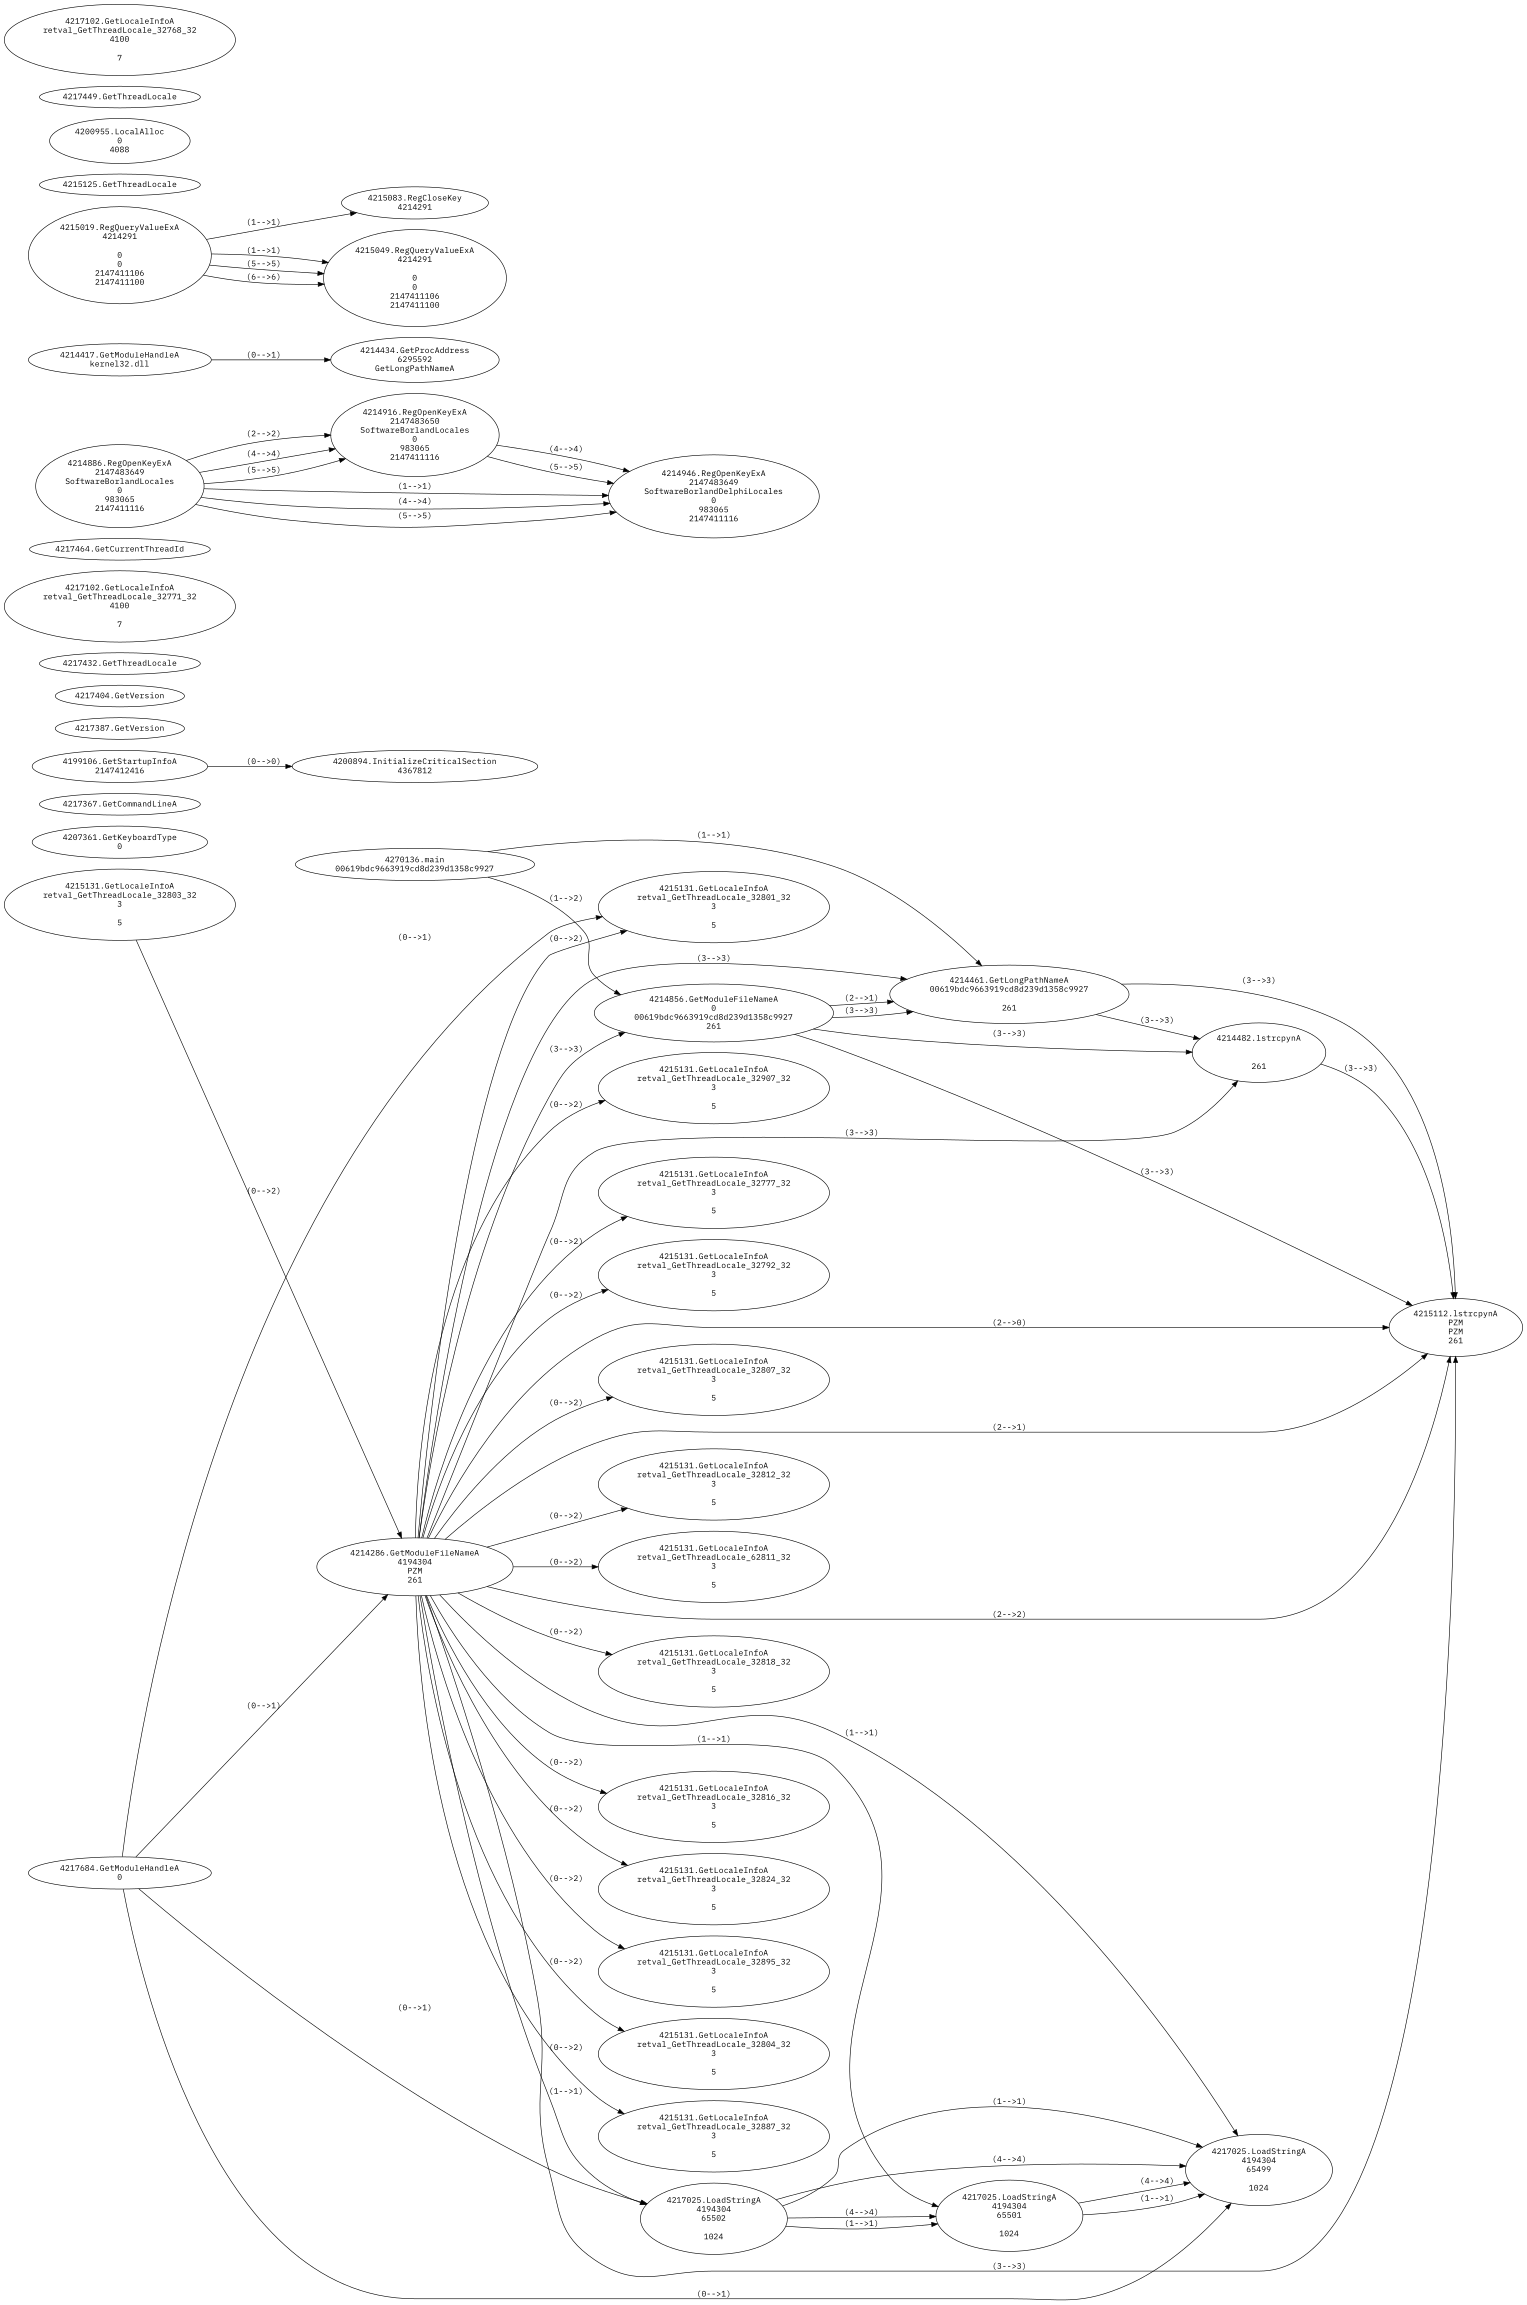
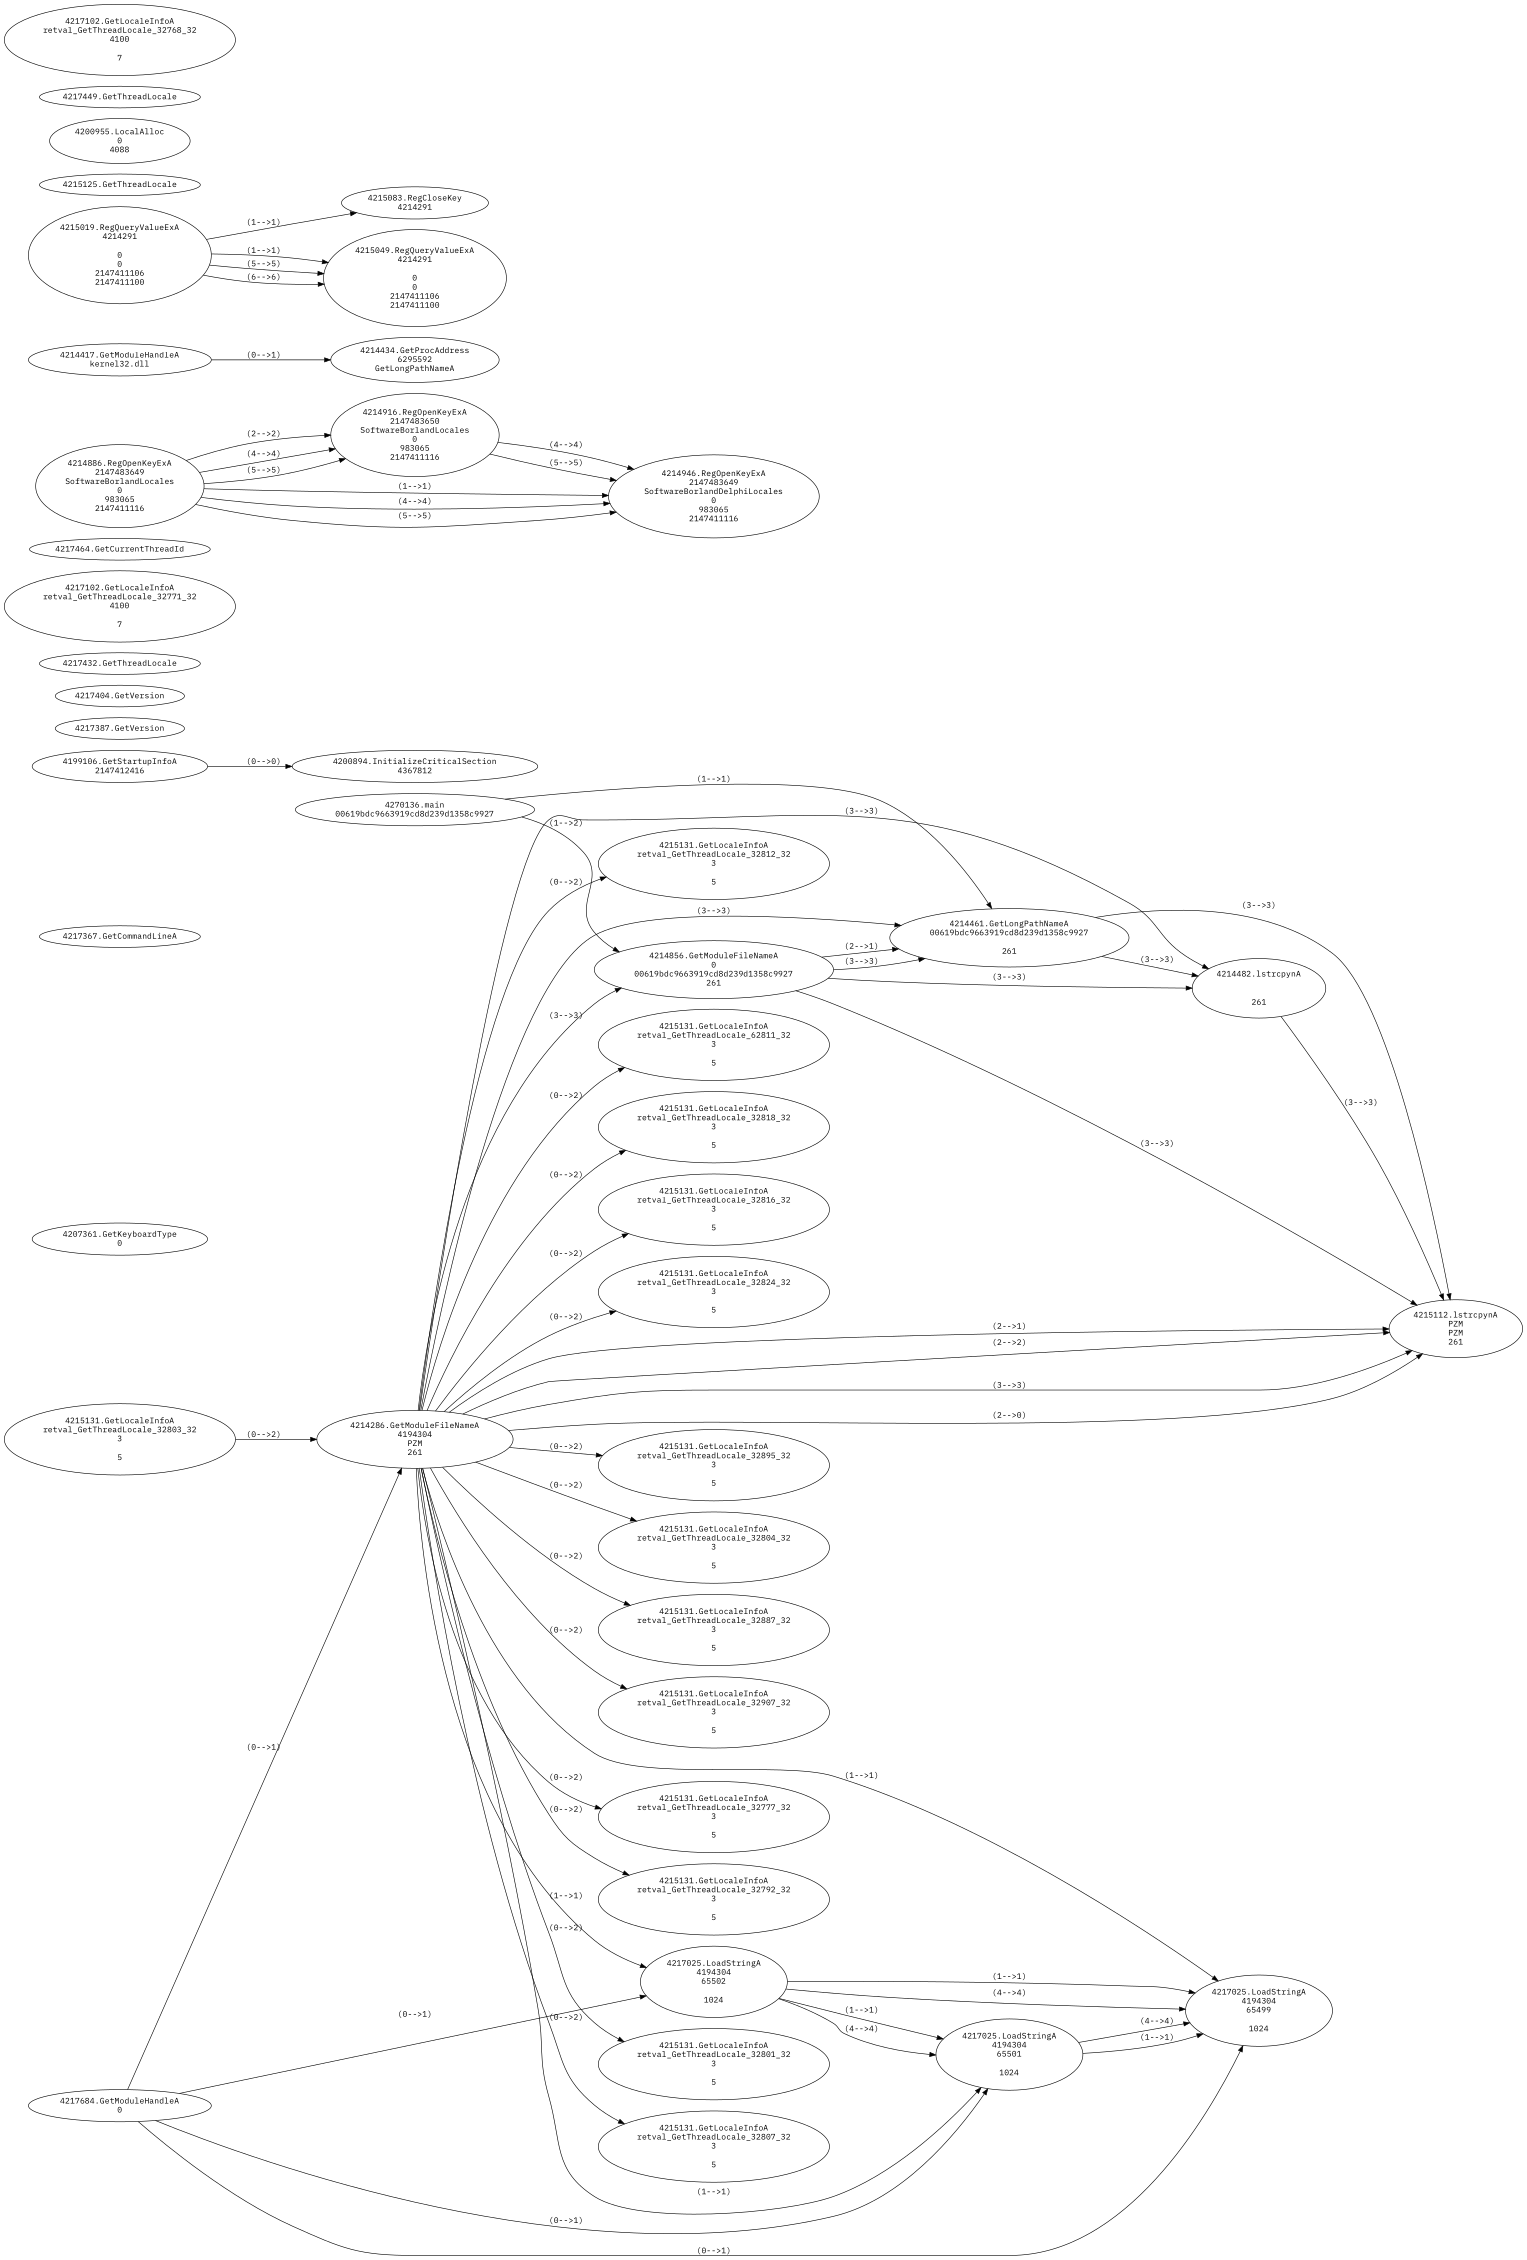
edge "4217684.GetModuleHandleA 0" -> "4215131.GetLocaleInfoA retval_GetThreadLocale_32801_32 3 5": now "4217684.GetModuleHandleA 0" -> "4217025.LoadStringA 4194304 65501 1024"
